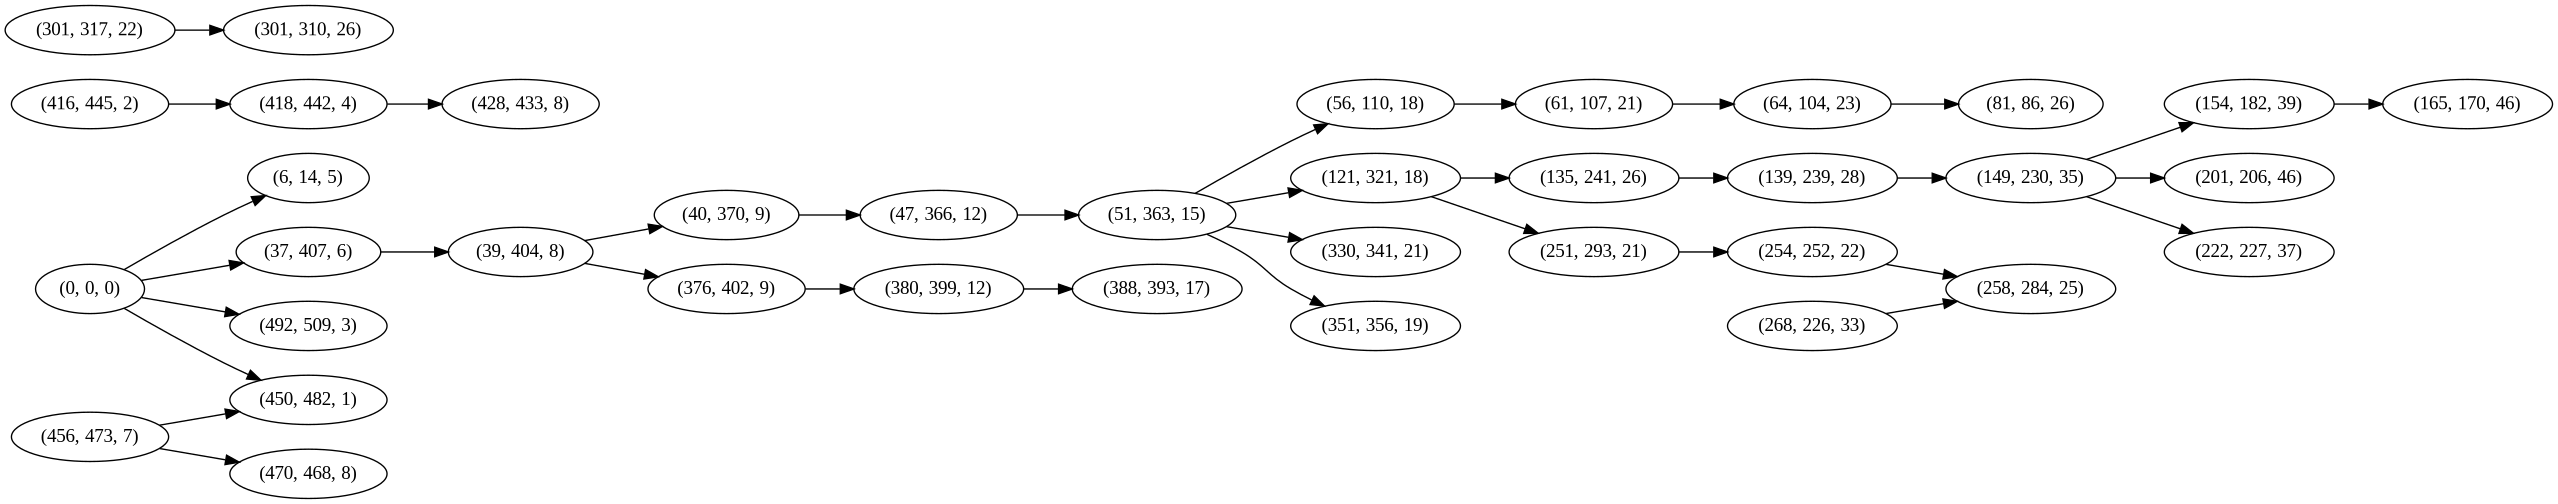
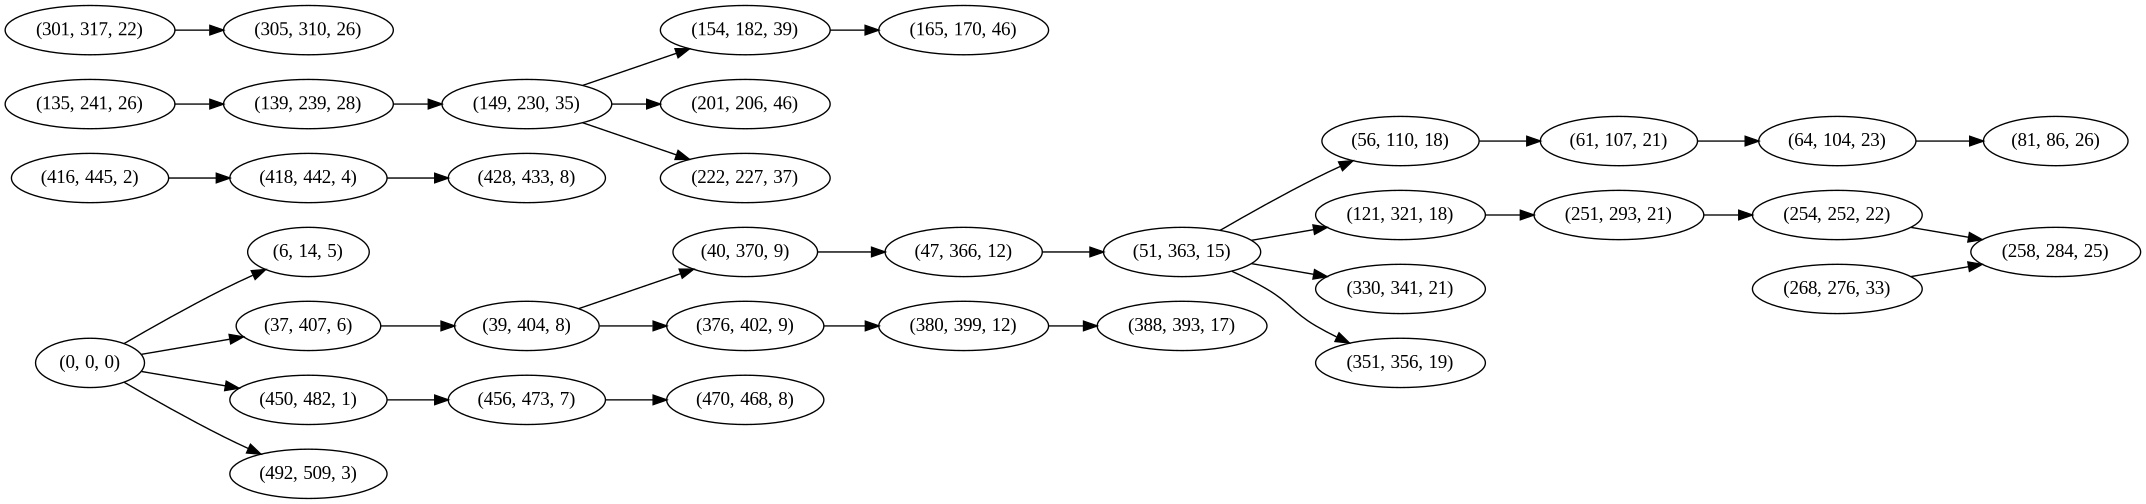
node "(301, 310, 26)": label "(301, 310, 26)" -> "(305, 310, 26)"
edge "(121, 321, 18)" -> "(135, 241, 26)": removed
node "(268, 226, 33)": label "(268, 226, 33)" -> "(268, 276, 33)"
edge "(456, 473, 7)" -> "(450, 482, 1)": reversed
